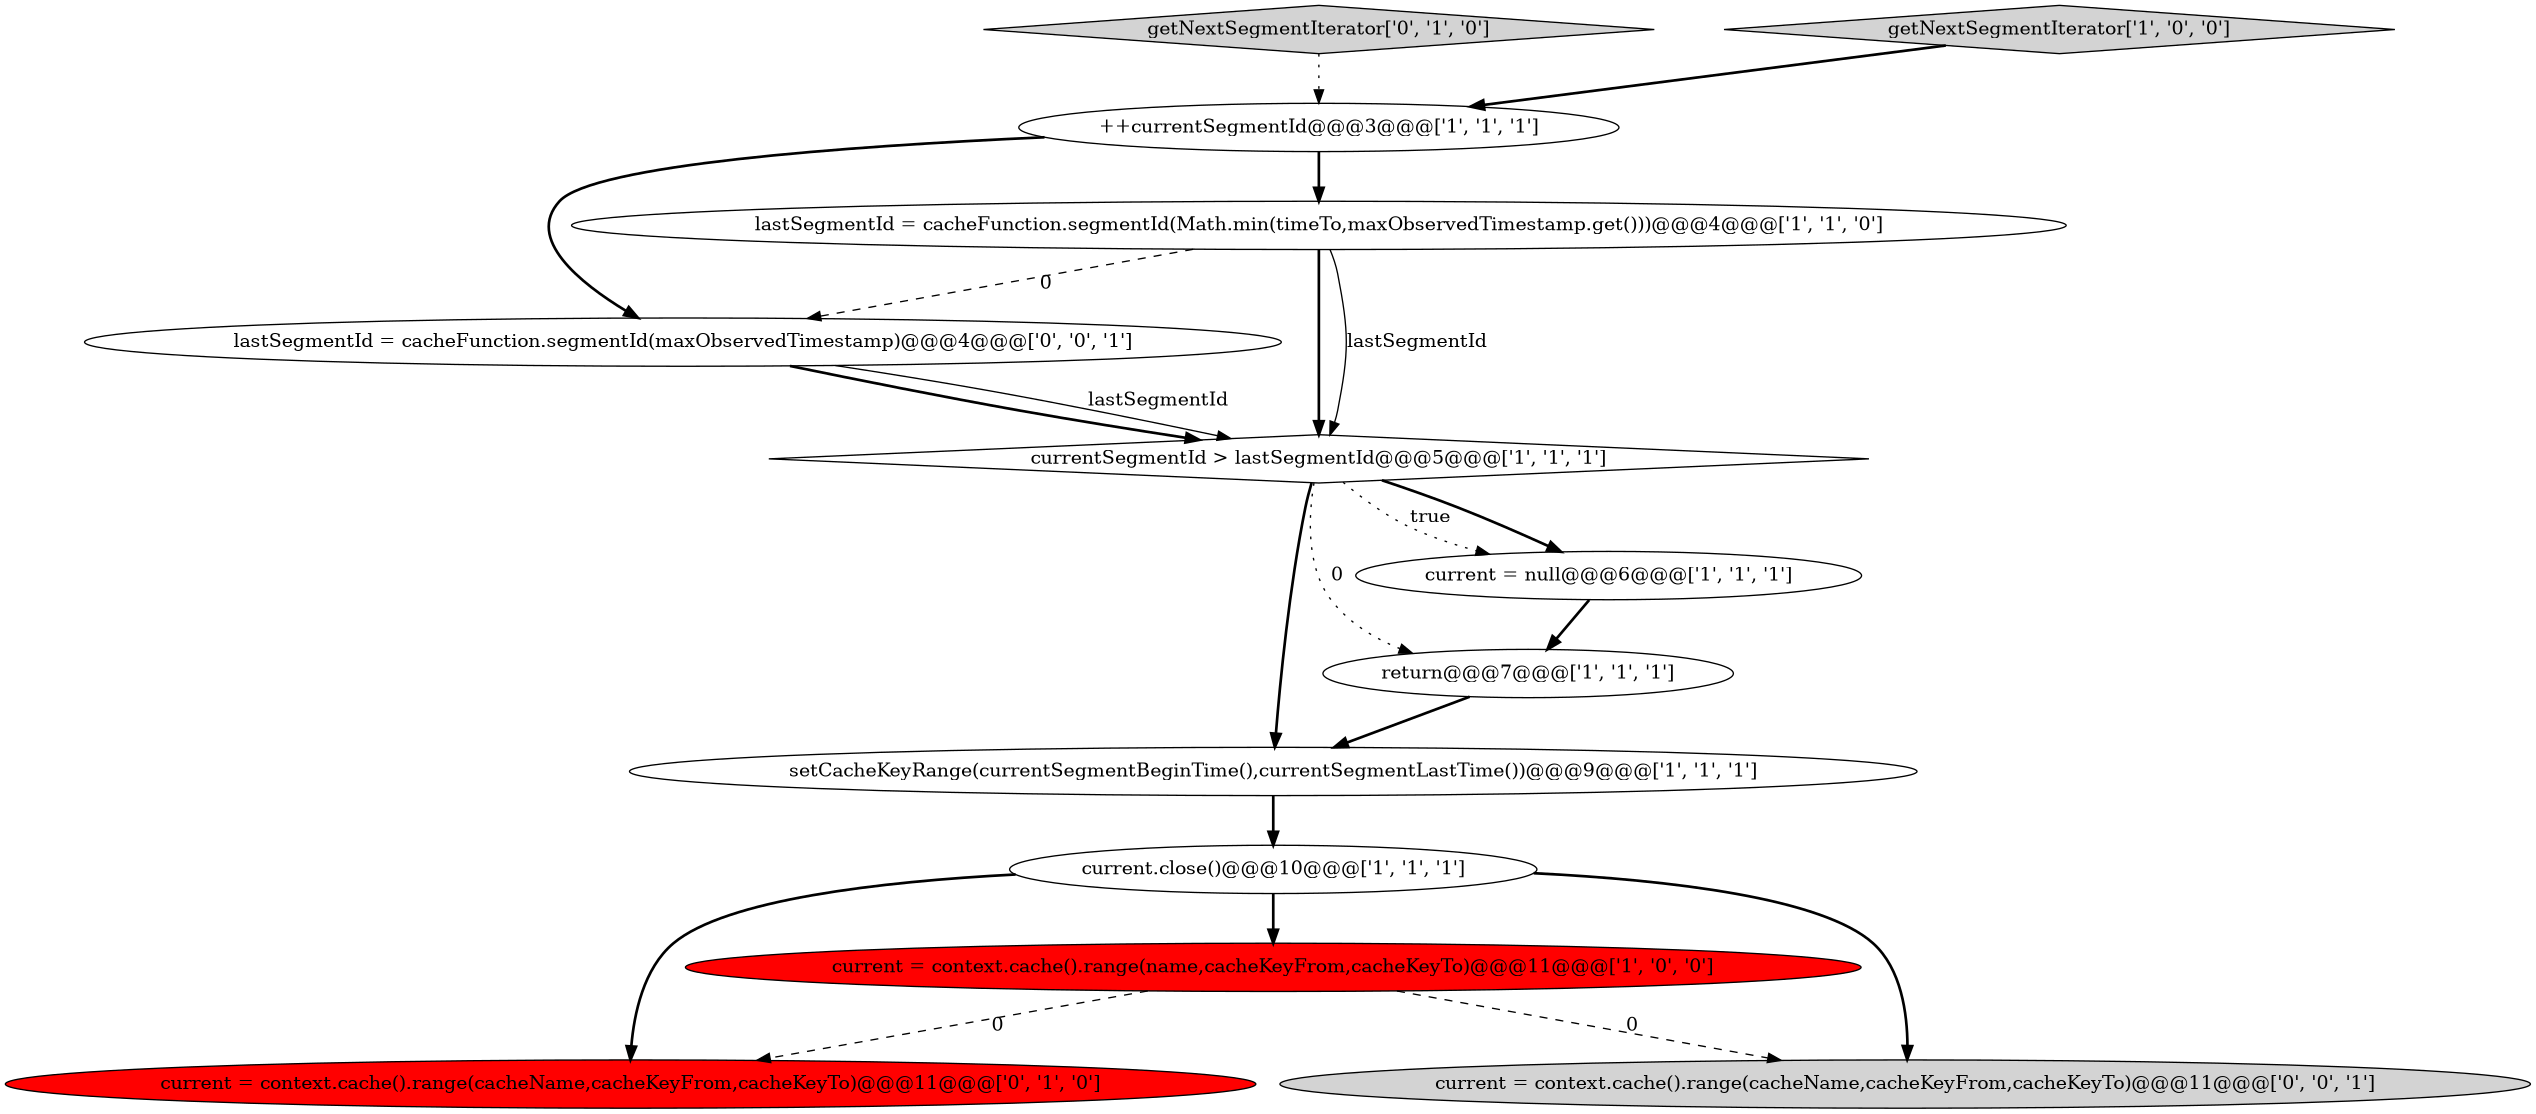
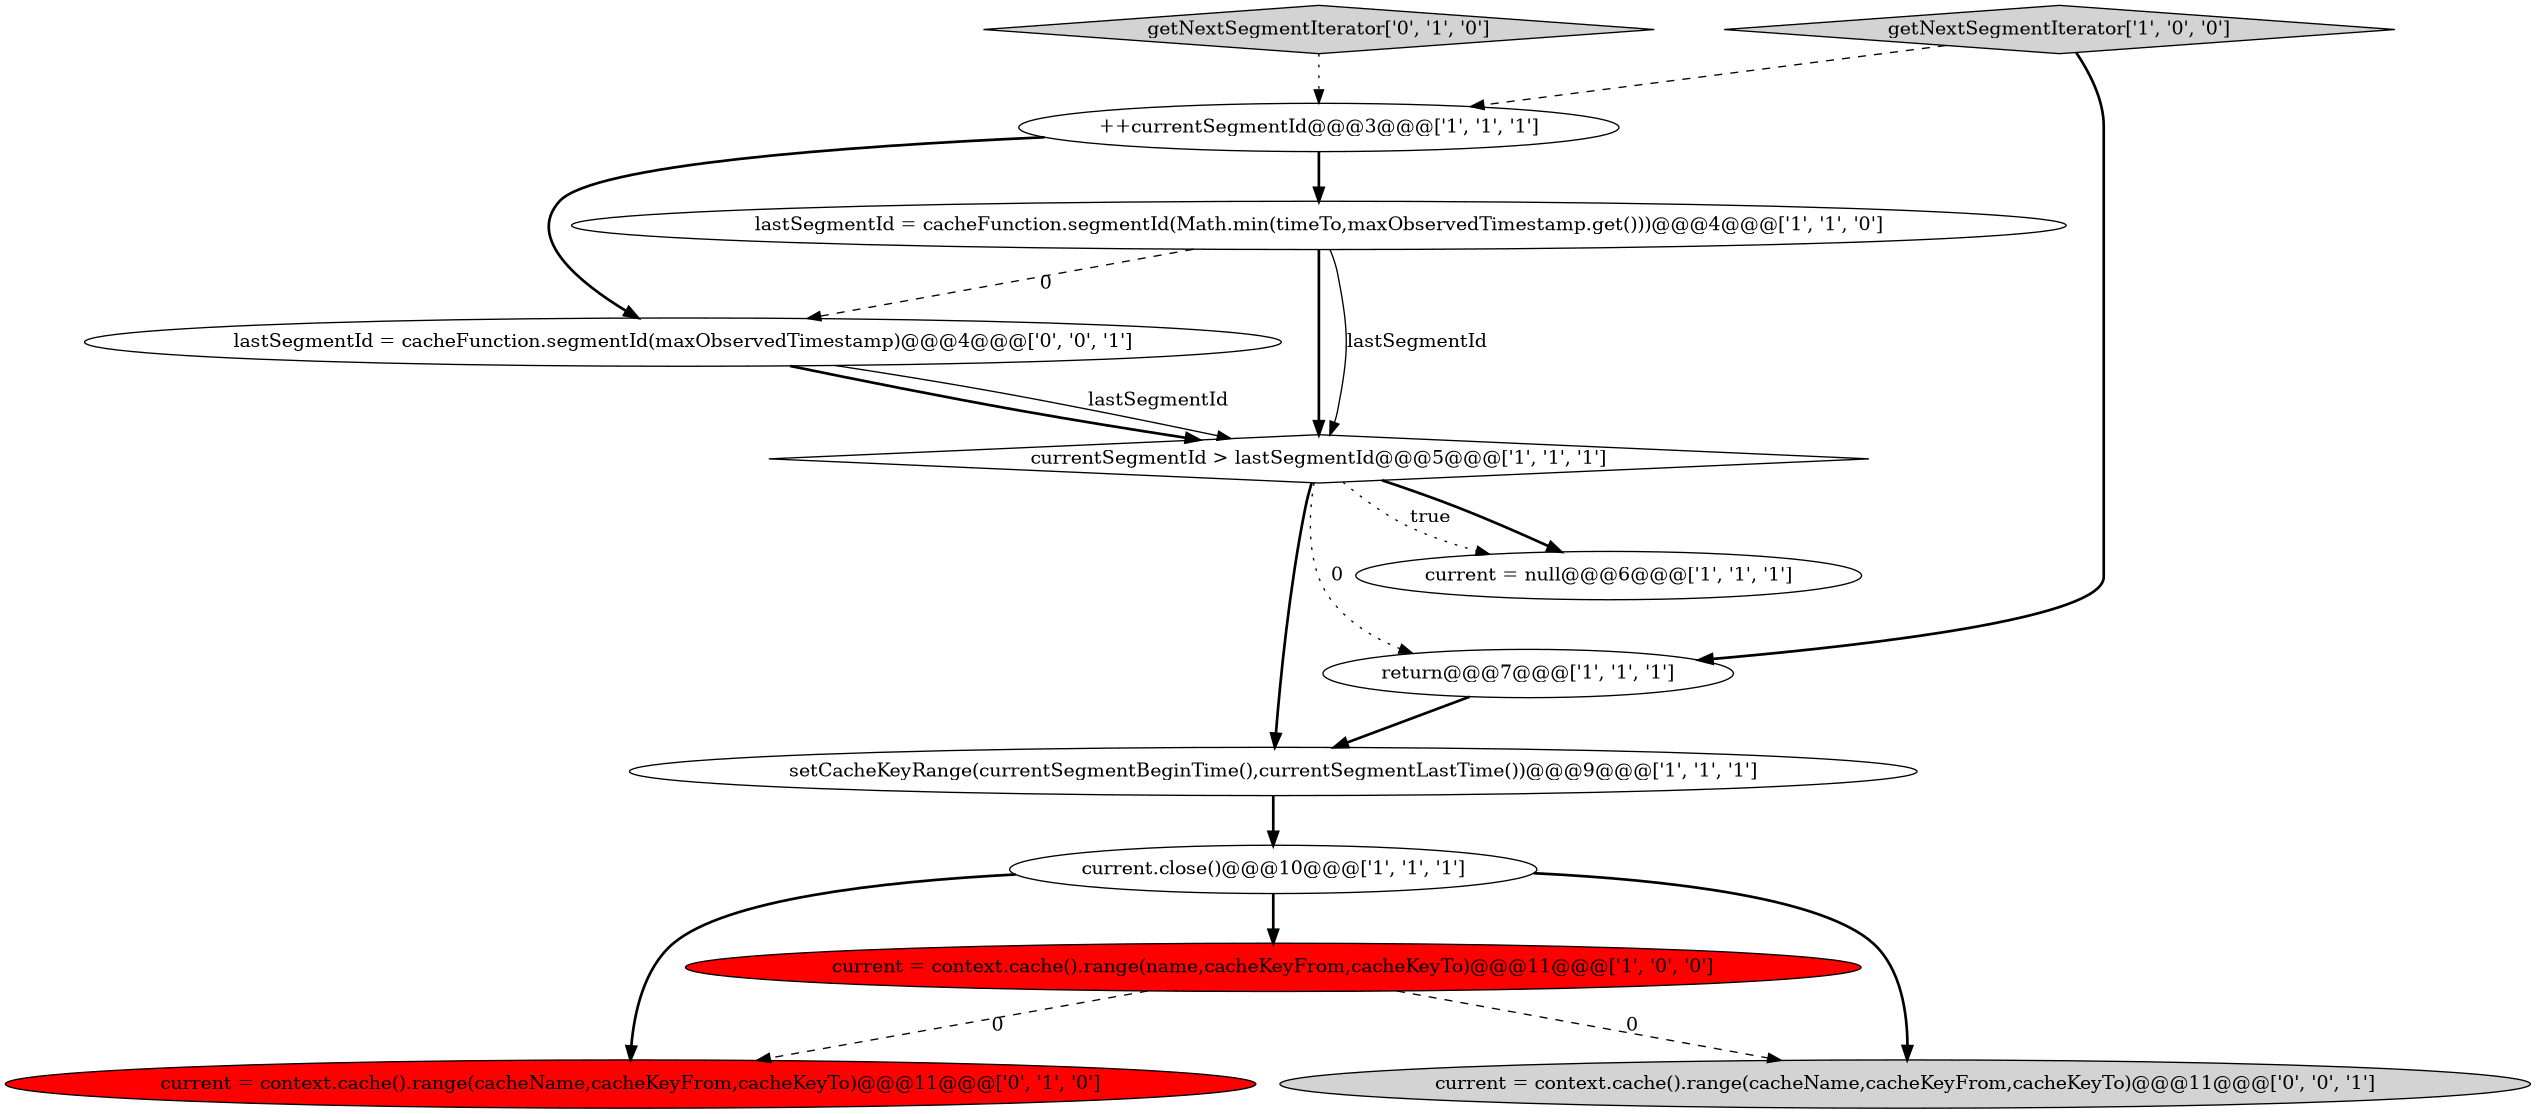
edge "getNextSegmentIterator['1', '0', '0']" -> "++currentSegmentId@@@3@@@['1', '1', '1']": style bold -> dashed
edge "current = null@@@6@@@['1', '1', '1']" -> "return@@@7@@@['1', '1', '1']": now "getNextSegmentIterator['1', '0', '0']" -> "return@@@7@@@['1', '1', '1']"
